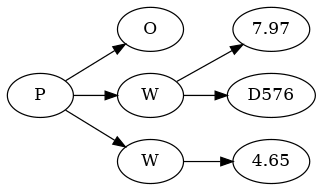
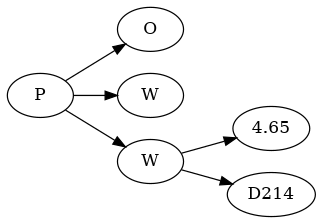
node "7.97": removed
node "D576": removed
node "D214": added
